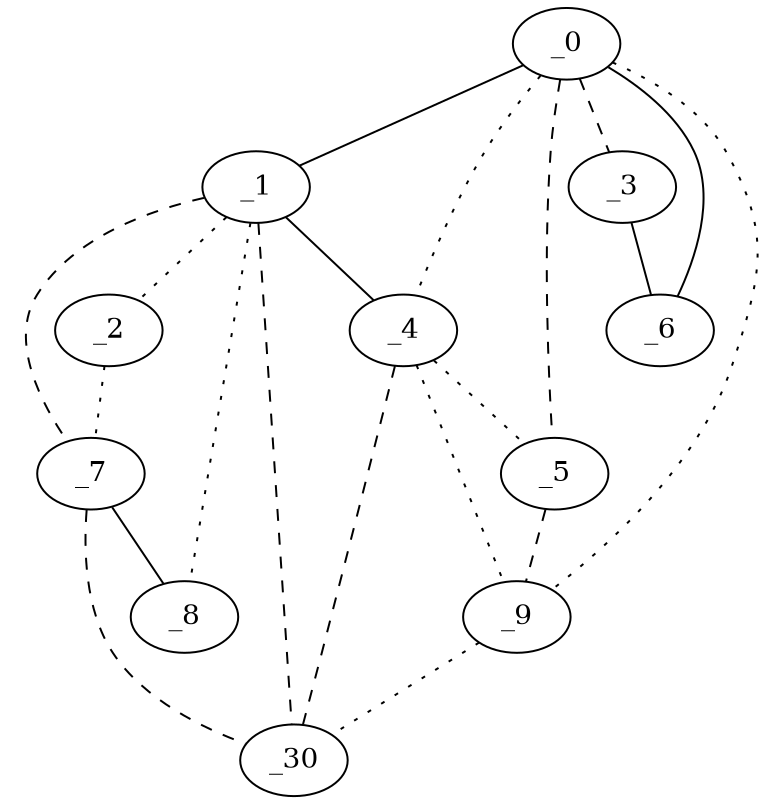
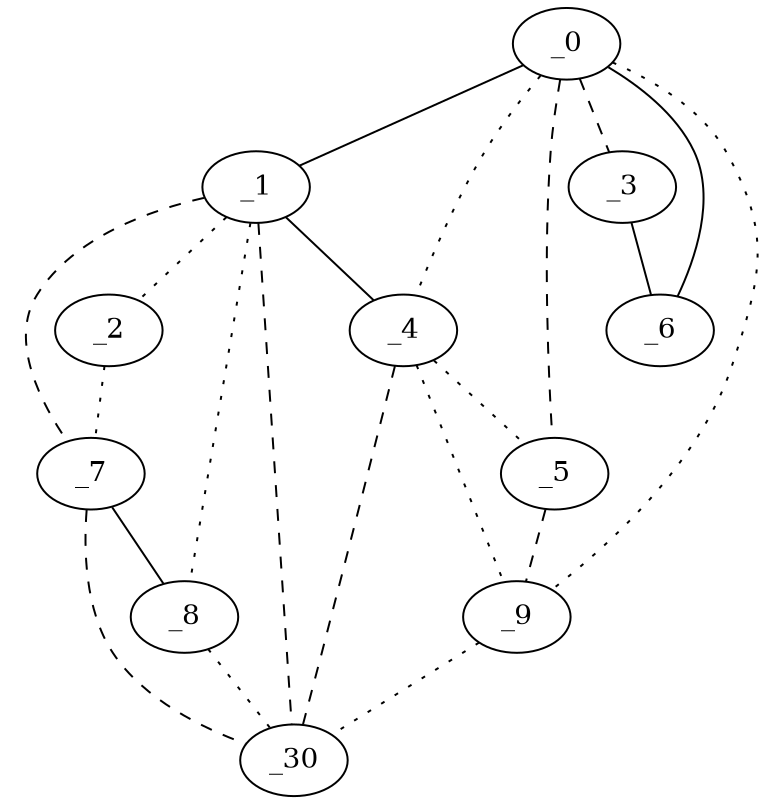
edge "_8" -- "_30": added
